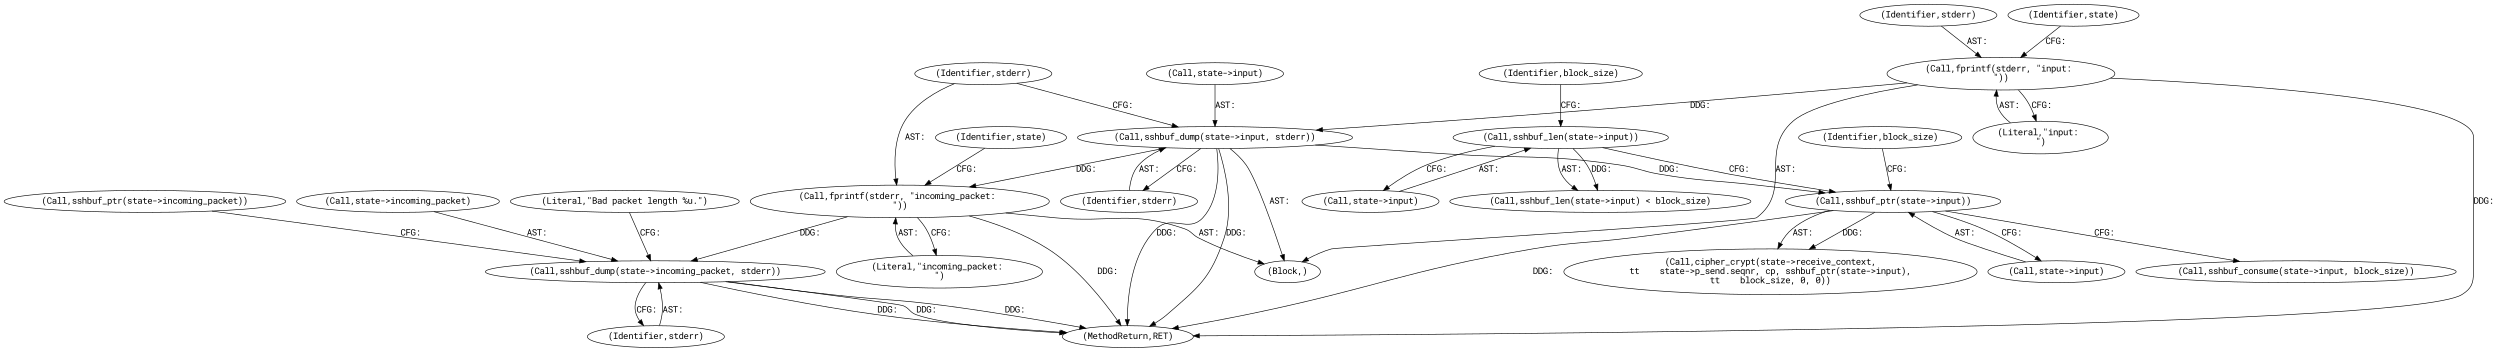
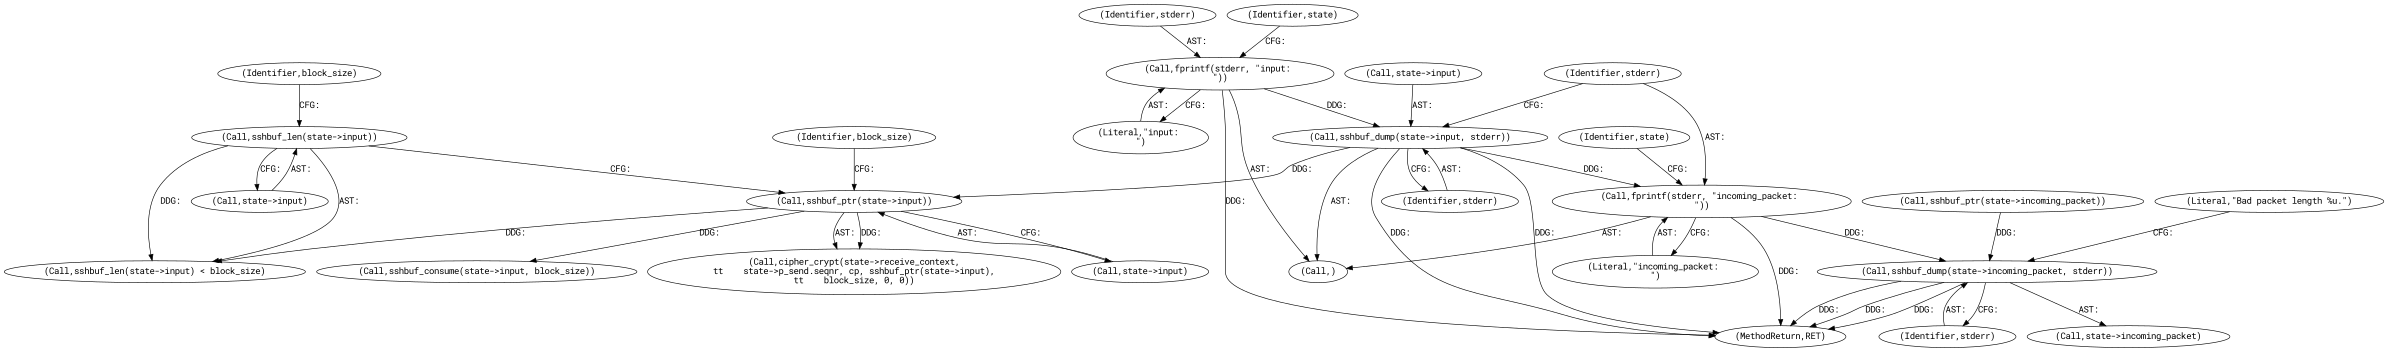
edge "(Call,sshbuf_ptr(state->incoming_packet))" -> "(Call,sshbuf_dump(state->incoming_packet, stderr))": label "CFG: " -> "DDG: "
edge "(Call,sshbuf_ptr(state->input))" -> "(Call,sshbuf_consume(state->input, block_size))": label "CFG: " -> "DDG: "
edge "(Call,state->incoming_packet)" -> "(Call,sshbuf_dump(state->incoming_packet, stderr))": reversed
edge "(Call,sshbuf_ptr(state->input))" -> "(MethodReturn,RET)": now "(Call,sshbuf_ptr(state->input))" -> "(Call,sshbuf_len(state->input) < block_size)"
node "(Block,)": label "(Block,)" -> "(Call,)"
